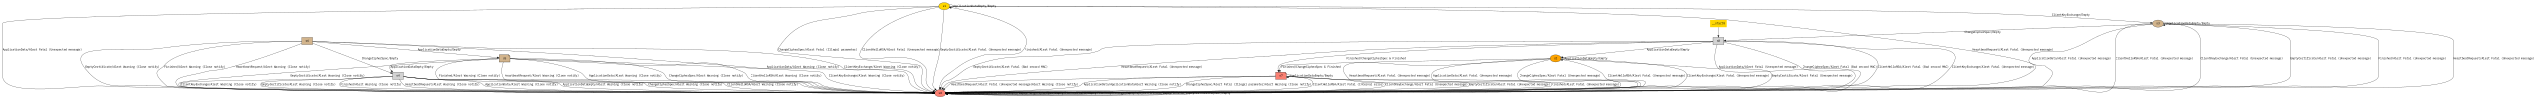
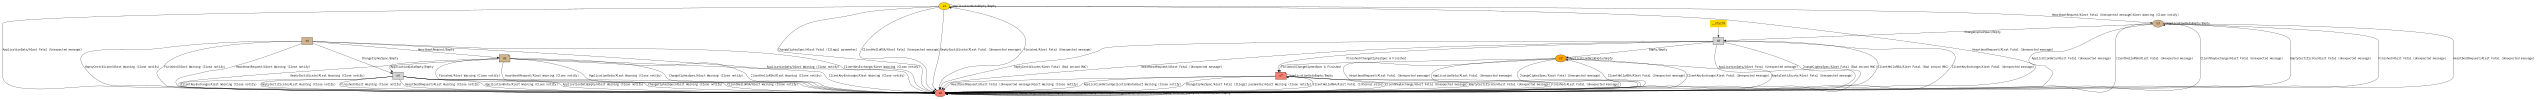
edge "s1" -> "s3": label "ClientKeyExchange/Empty" -> "HeartbeatRequest/Alert Fatal (Unexpected message)Alert Warning (Close notify)"
edge "s6" -> "s5": label "ApplicationDataEmpty/Empty" -> "HeartbeatRequest/Empty"
edge "s0" -> "s2": label "ApplicationDataEmpty/Empty" -> "Empty/Empty"
